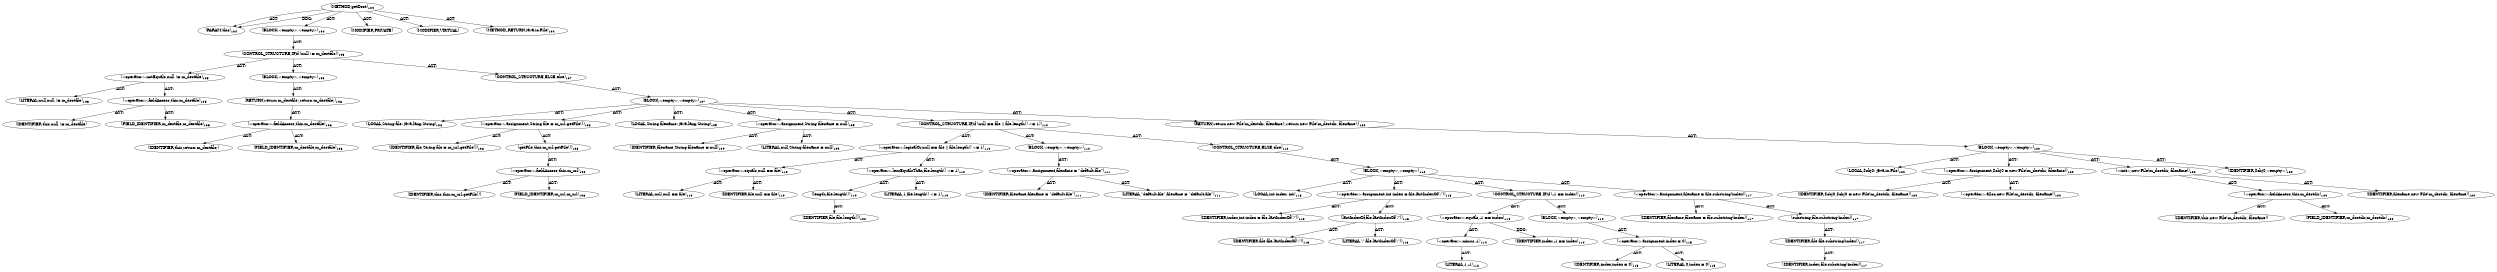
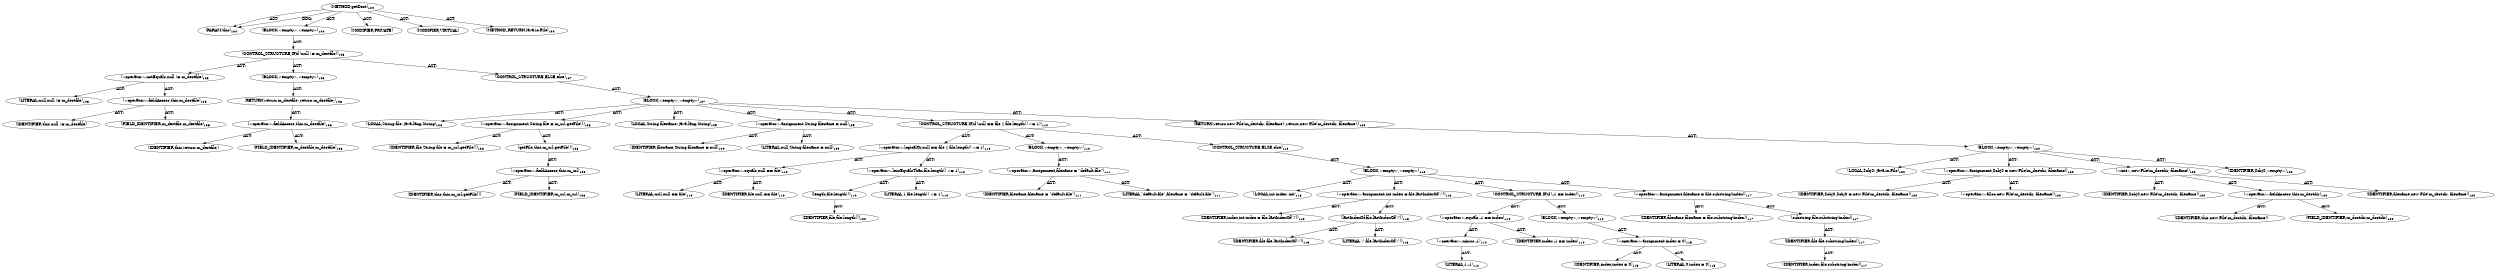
node "(IDENTIFIER,$obj0,new File(m_destdir, filename))": added
edge "(<operator>.equals,-1 == index)" -> "(IDENTIFIER,index,-1 == index)": label "DDG: " -> "AST: "
